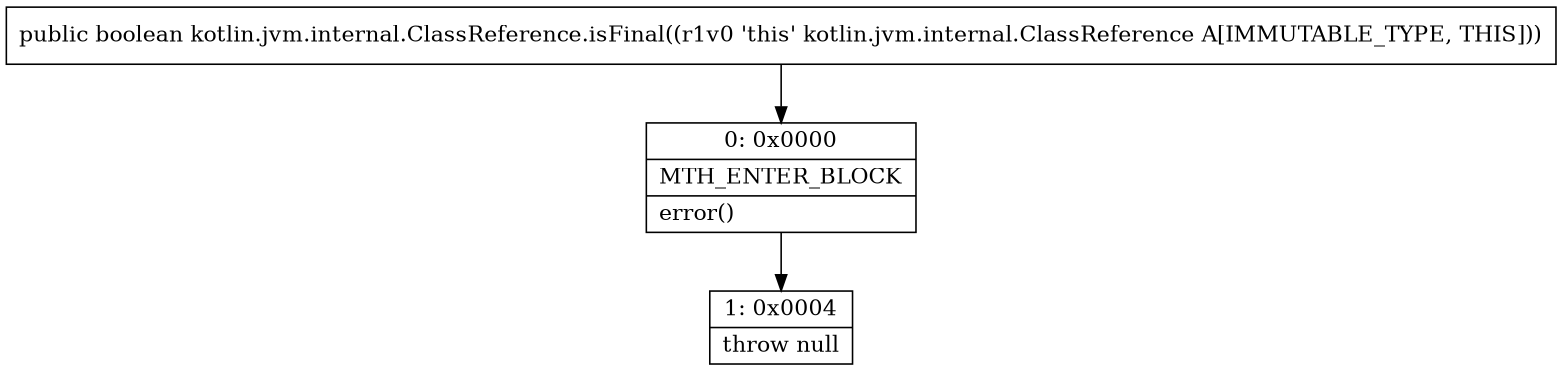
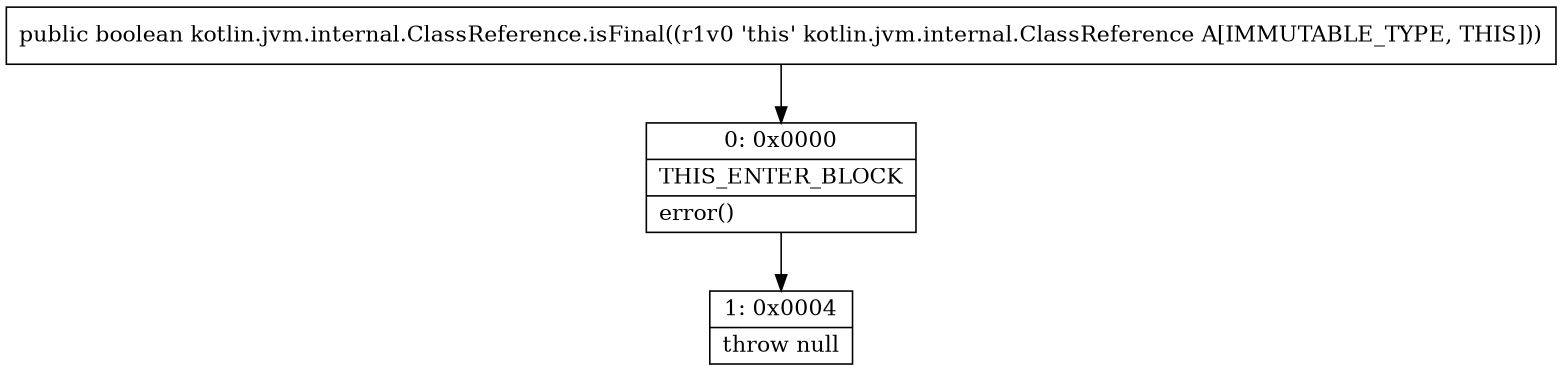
node "0: 0x0000": text "MTH_ENTER_BLOCK" -> "THIS_ENTER_BLOCK"
